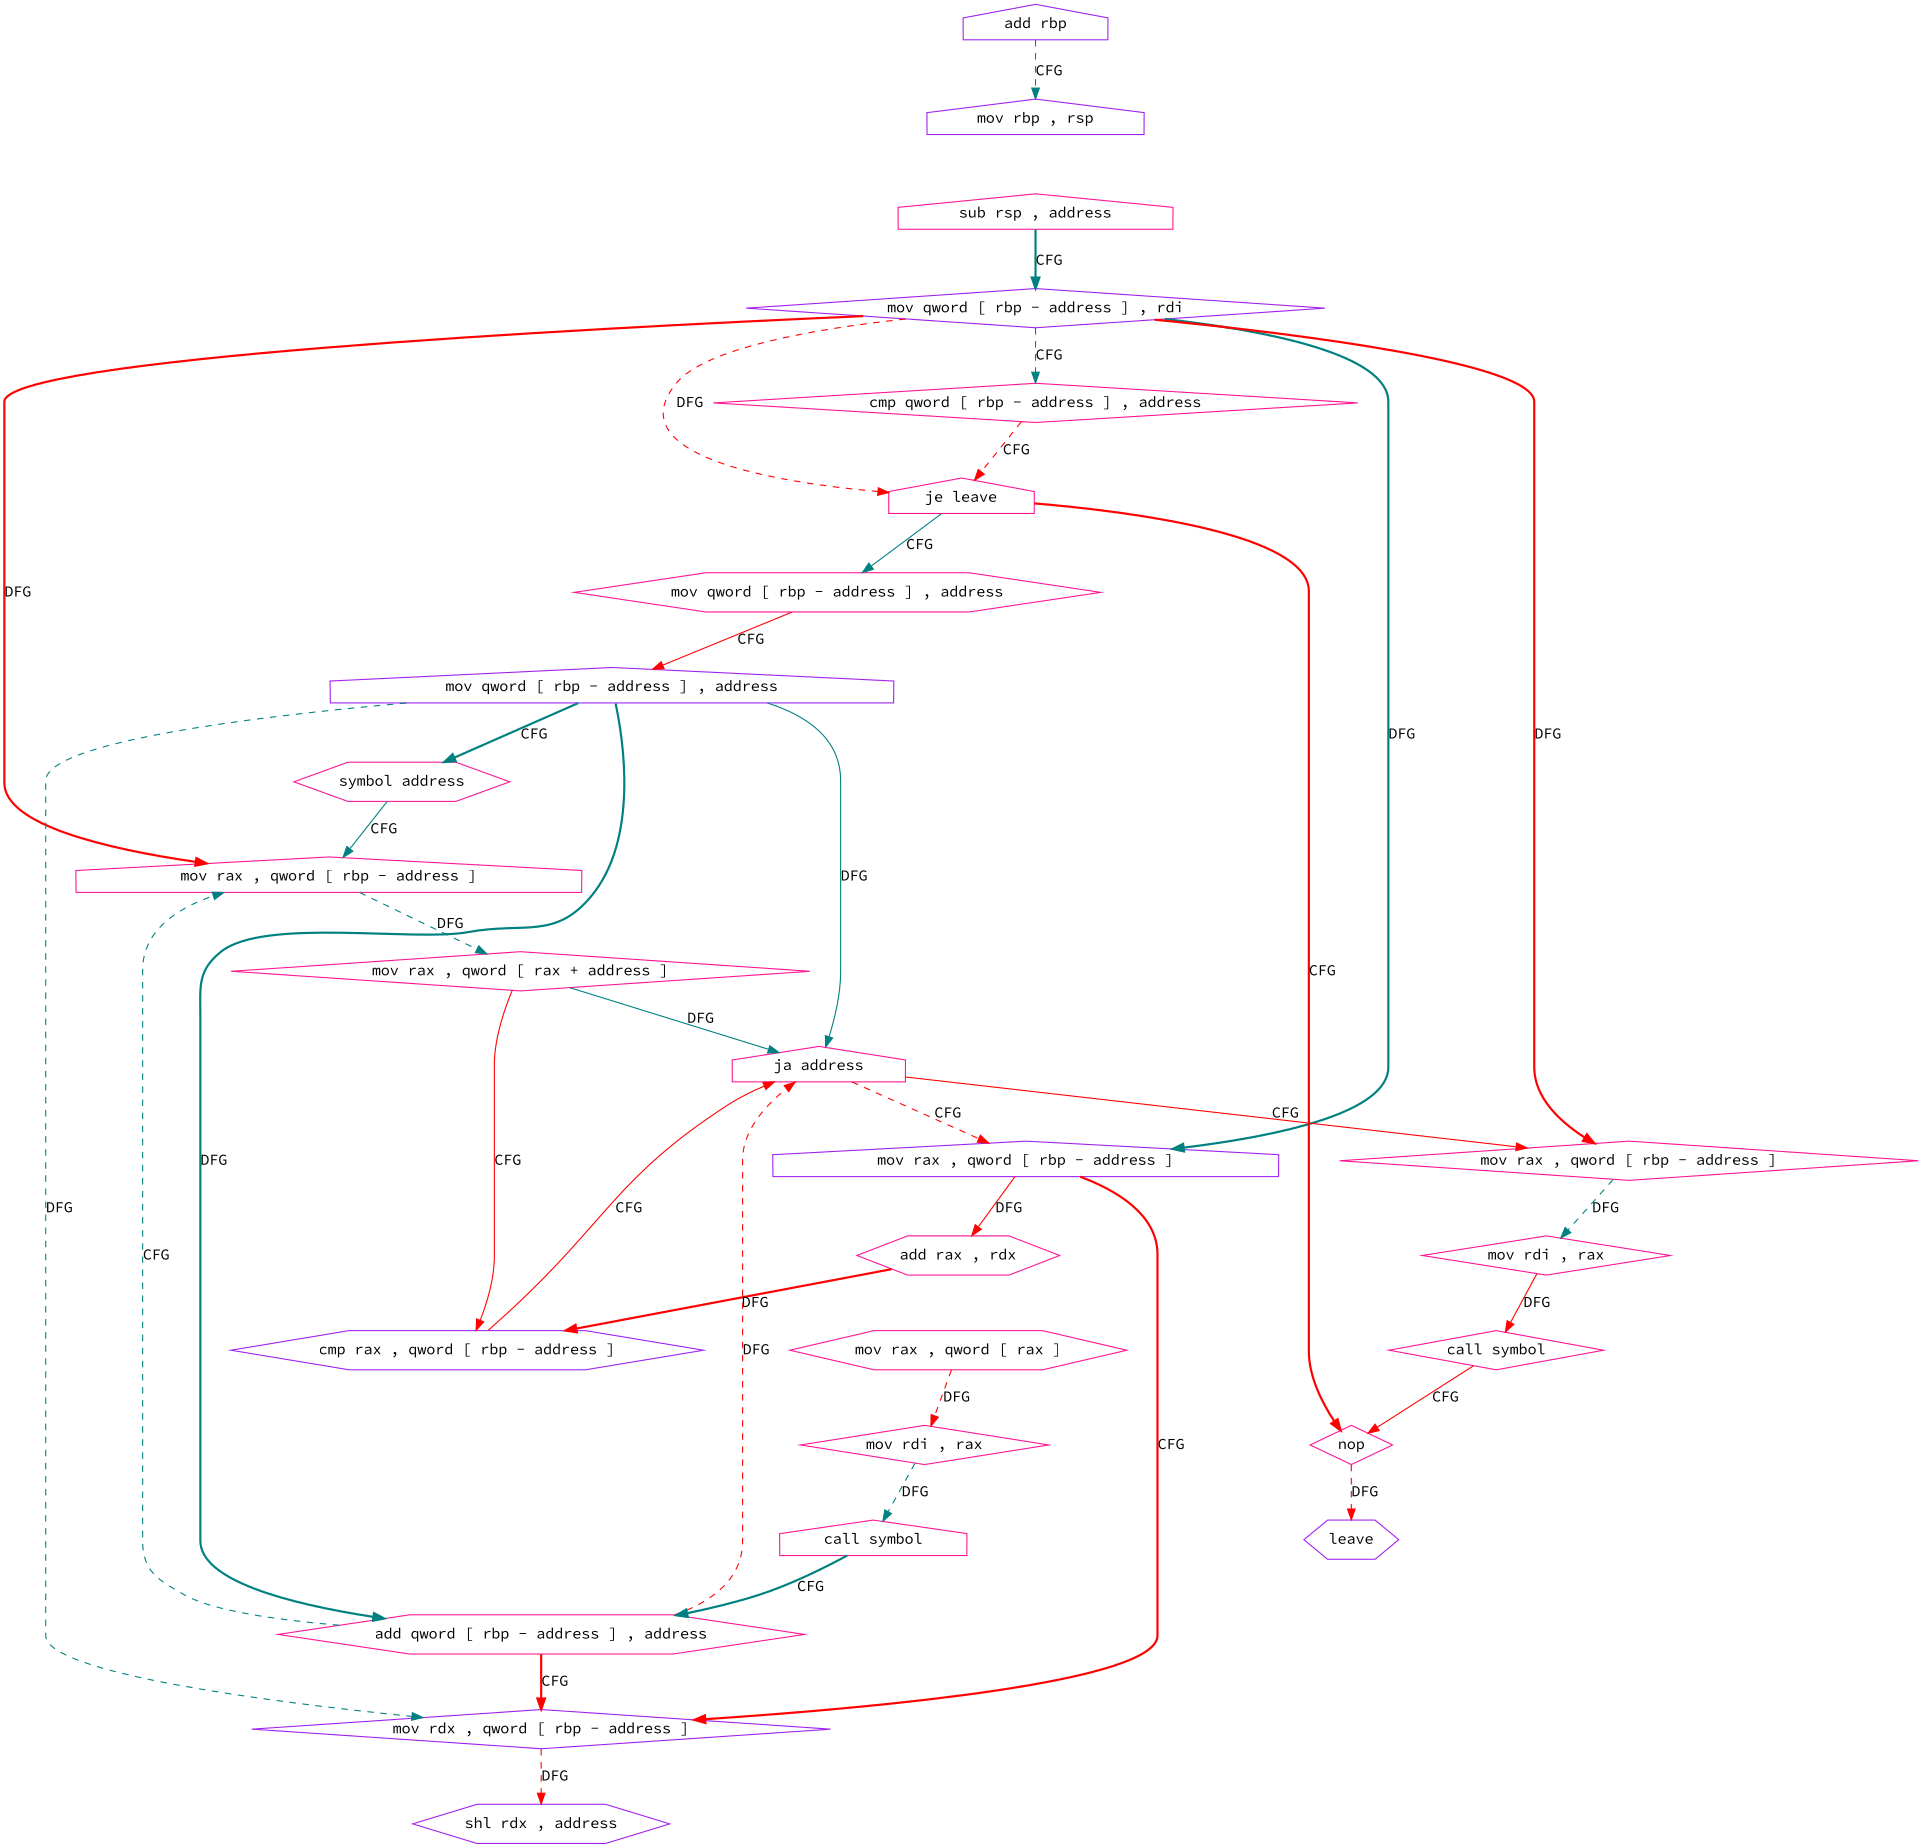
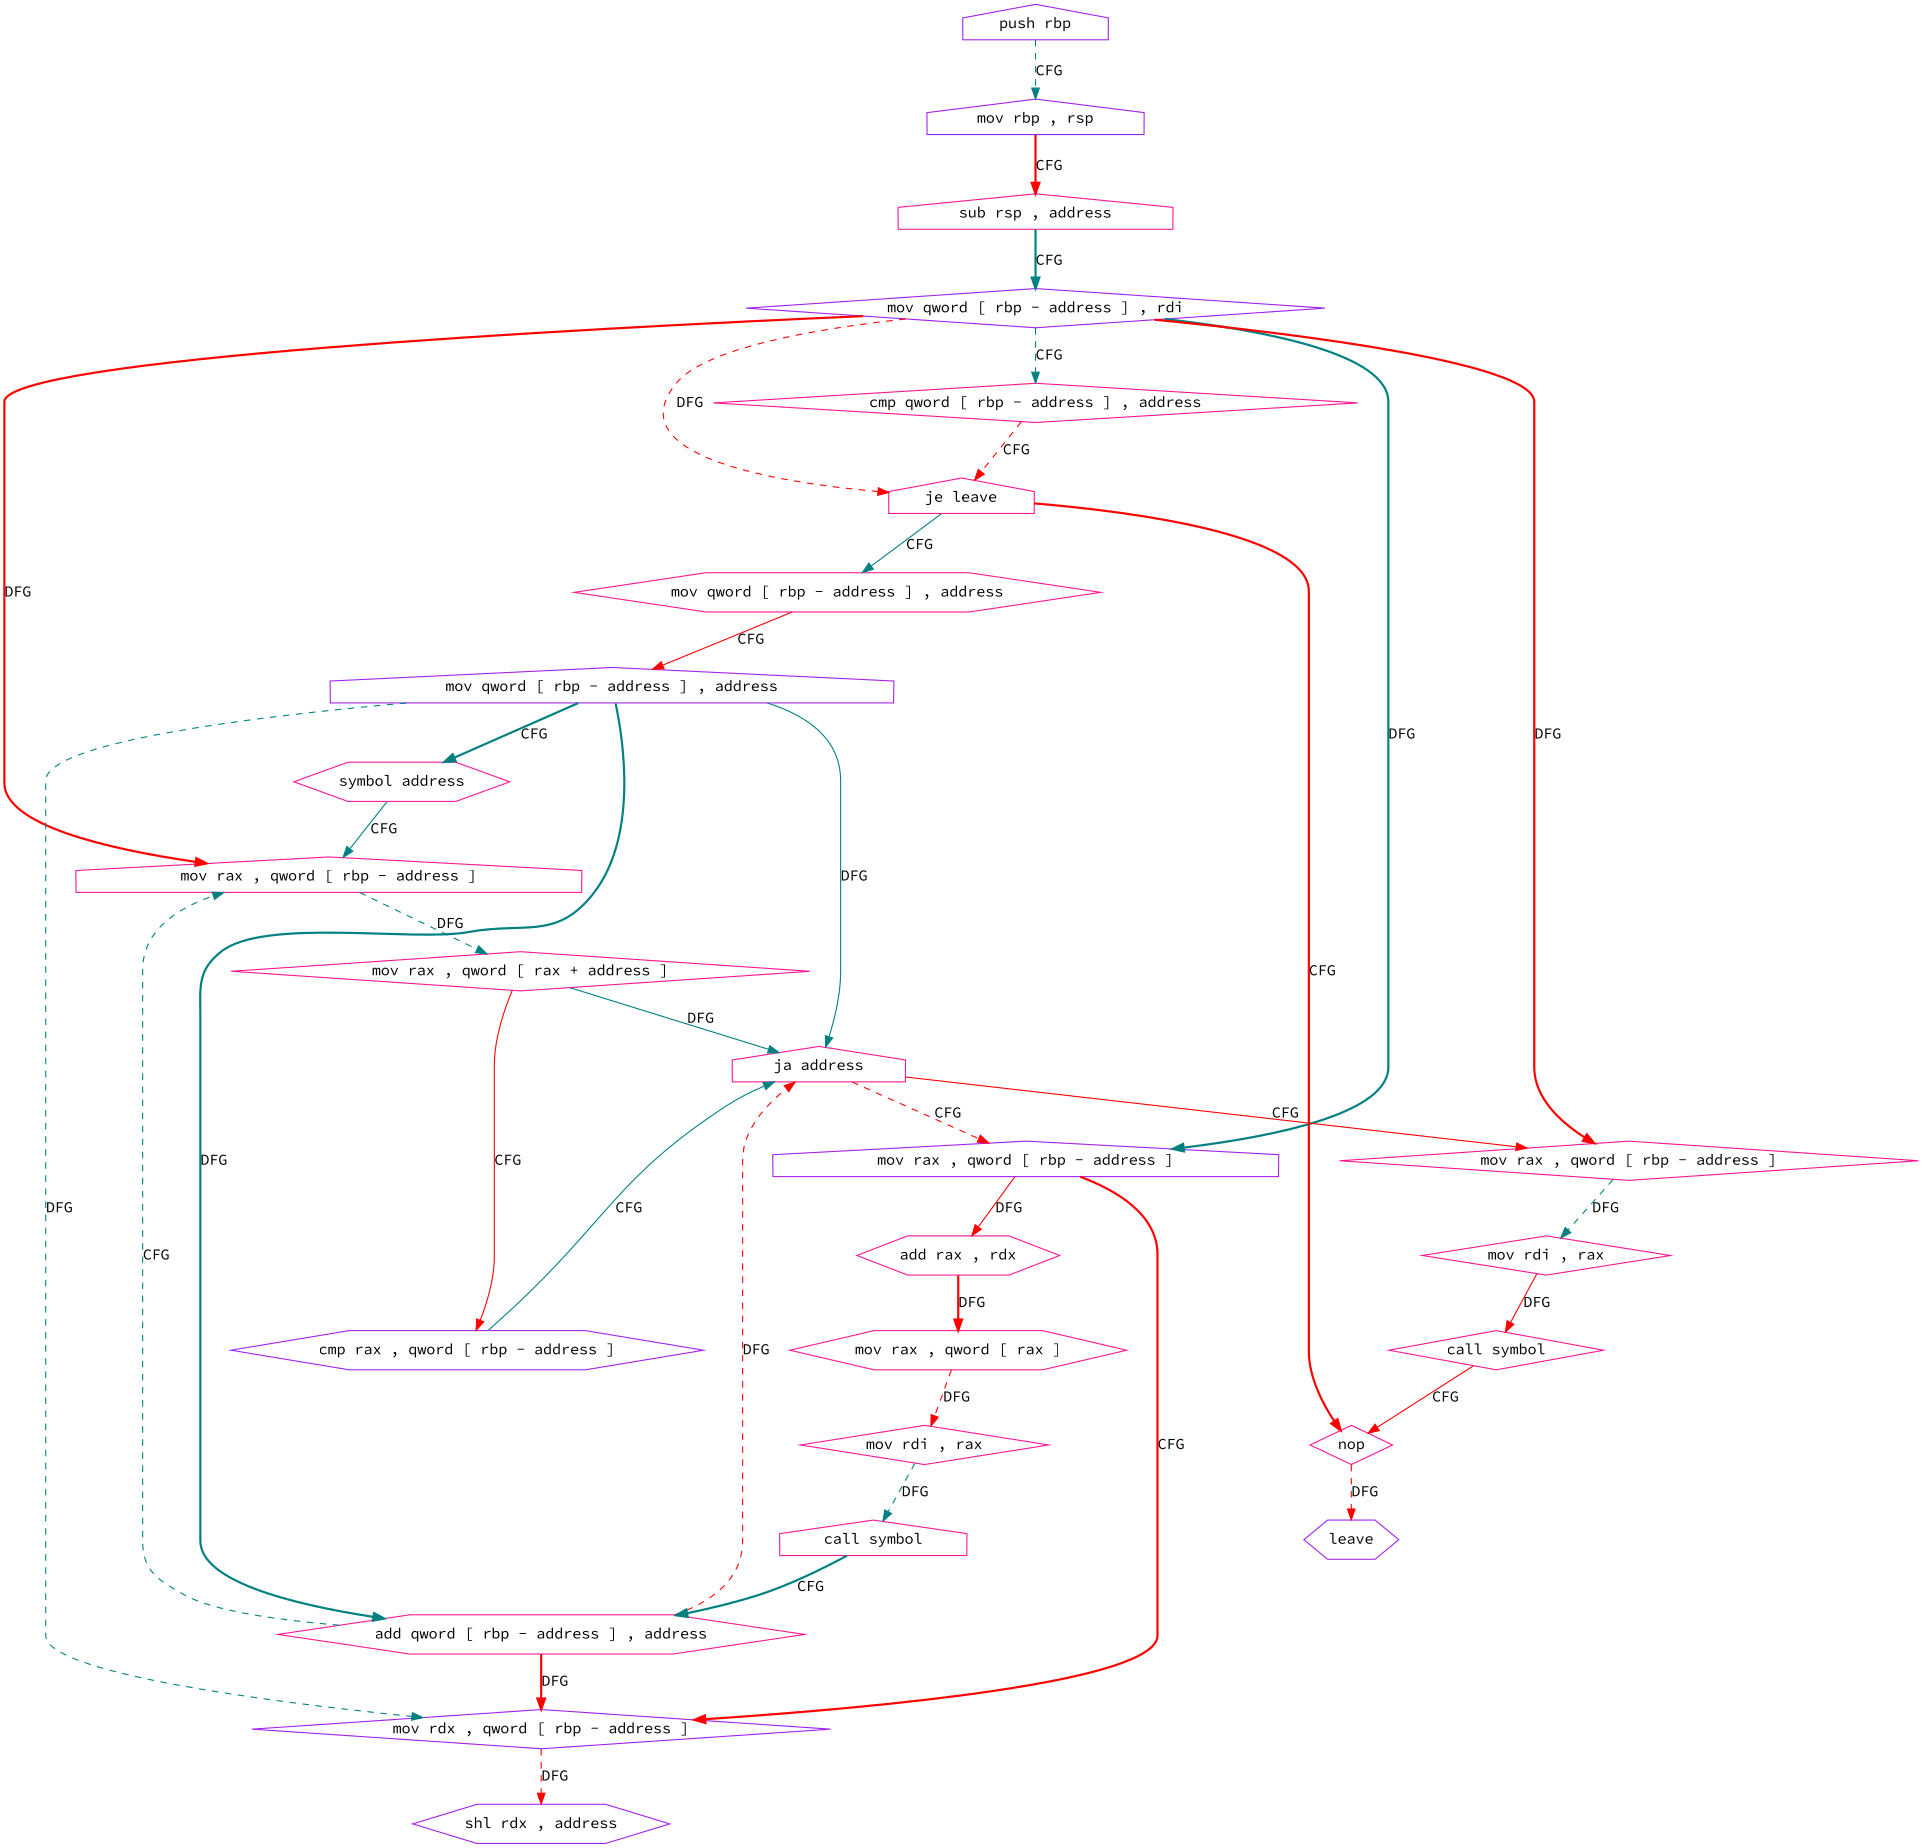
node "add rbp": label "add rbp" -> "push rbp"
edge "mov rbp , rsp" -> "sub rsp , address": added, label "CFG"
edge "cmp rax , qword [ rbp - address ]" -> "ja address": color red -> teal
edge "add rax , rdx" -> "cmp rax , qword [ rbp - address ]": now "add rax , rdx" -> "mov rax , qword [ rax ]"
edge "add qword [ rbp - address ] , address" -> "mov rdx , qword [ rbp - address ]": label "CFG" -> "DFG"
